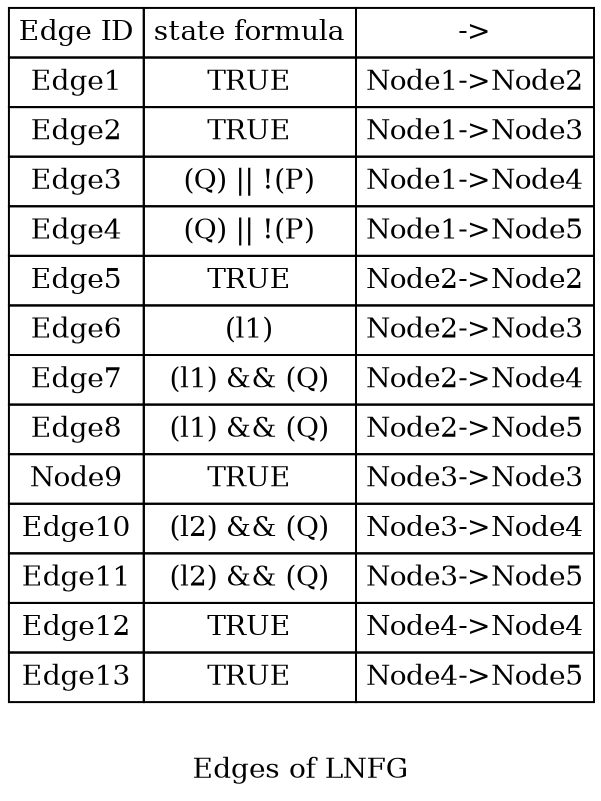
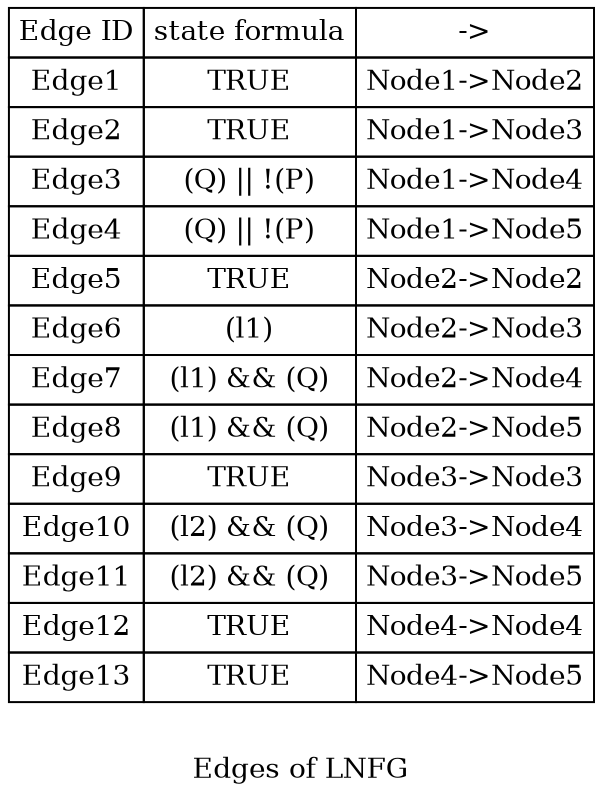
node "Edge ID": text "Node9" -> "Edge9"
